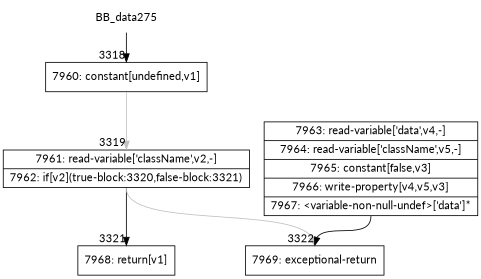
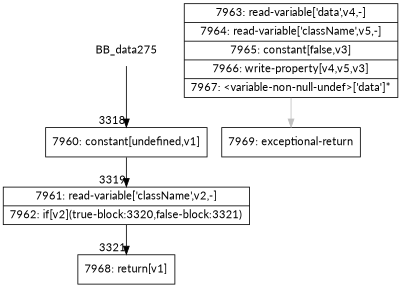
edge "7960: constant[undefined,v1]" -> "7961: read-variable['className',v2,-]": color gray -> black
edge "7961: read-variable['className',v2,-]" -> "7969: exceptional-return": removed
edge "7963: read-variable['data',v4,-]" -> "7969: exceptional-return": color black -> gray
